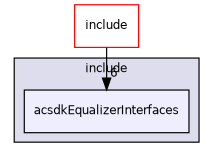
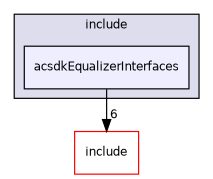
edge "include" -> "acsdkEqualizerInterfaces": reversed
